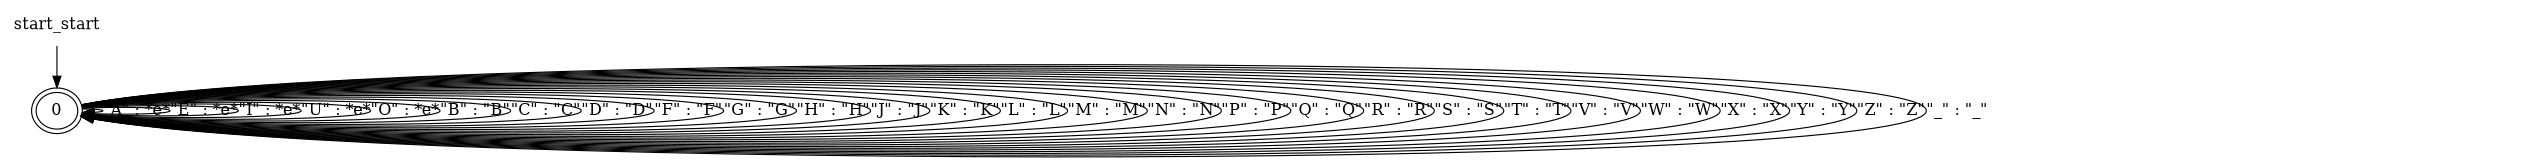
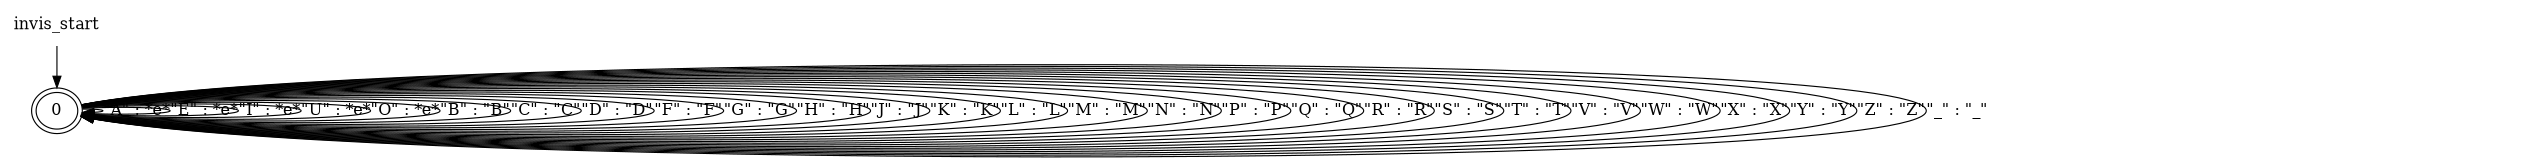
node "start_start": label "start_start" -> "invis_start"
